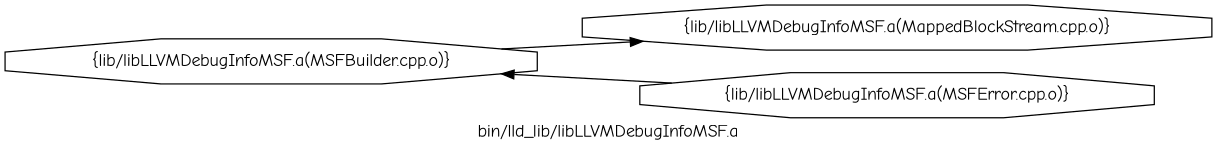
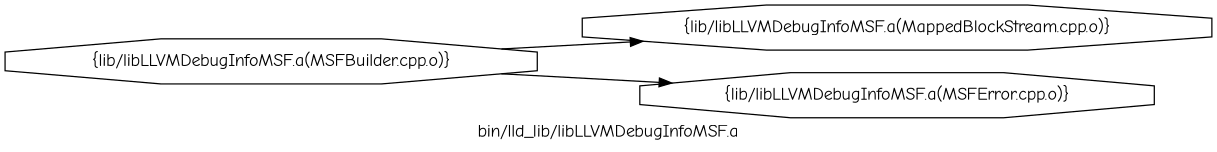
edge "{lib/libLLVMDebugInfoMSF.a(MSFError.cpp.o)}" -> "{lib/libLLVMDebugInfoMSF.a(MSFBuilder.cpp.o)}": reversed
